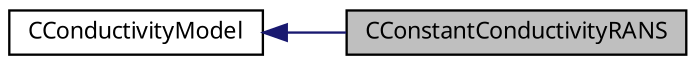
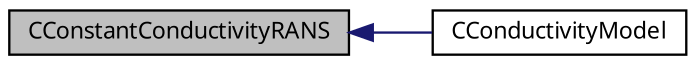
edge "CConstantConductivityRANS" -> "CConductivityModel": reversed
